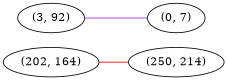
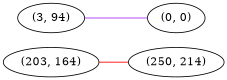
node "(3, 92)": label "(3, 92)" -> "(3, 94)"
node "(0, 7)": label "(0, 7)" -> "(0, 0)"
node "(202, 164)": label "(202, 164)" -> "(203, 164)"
